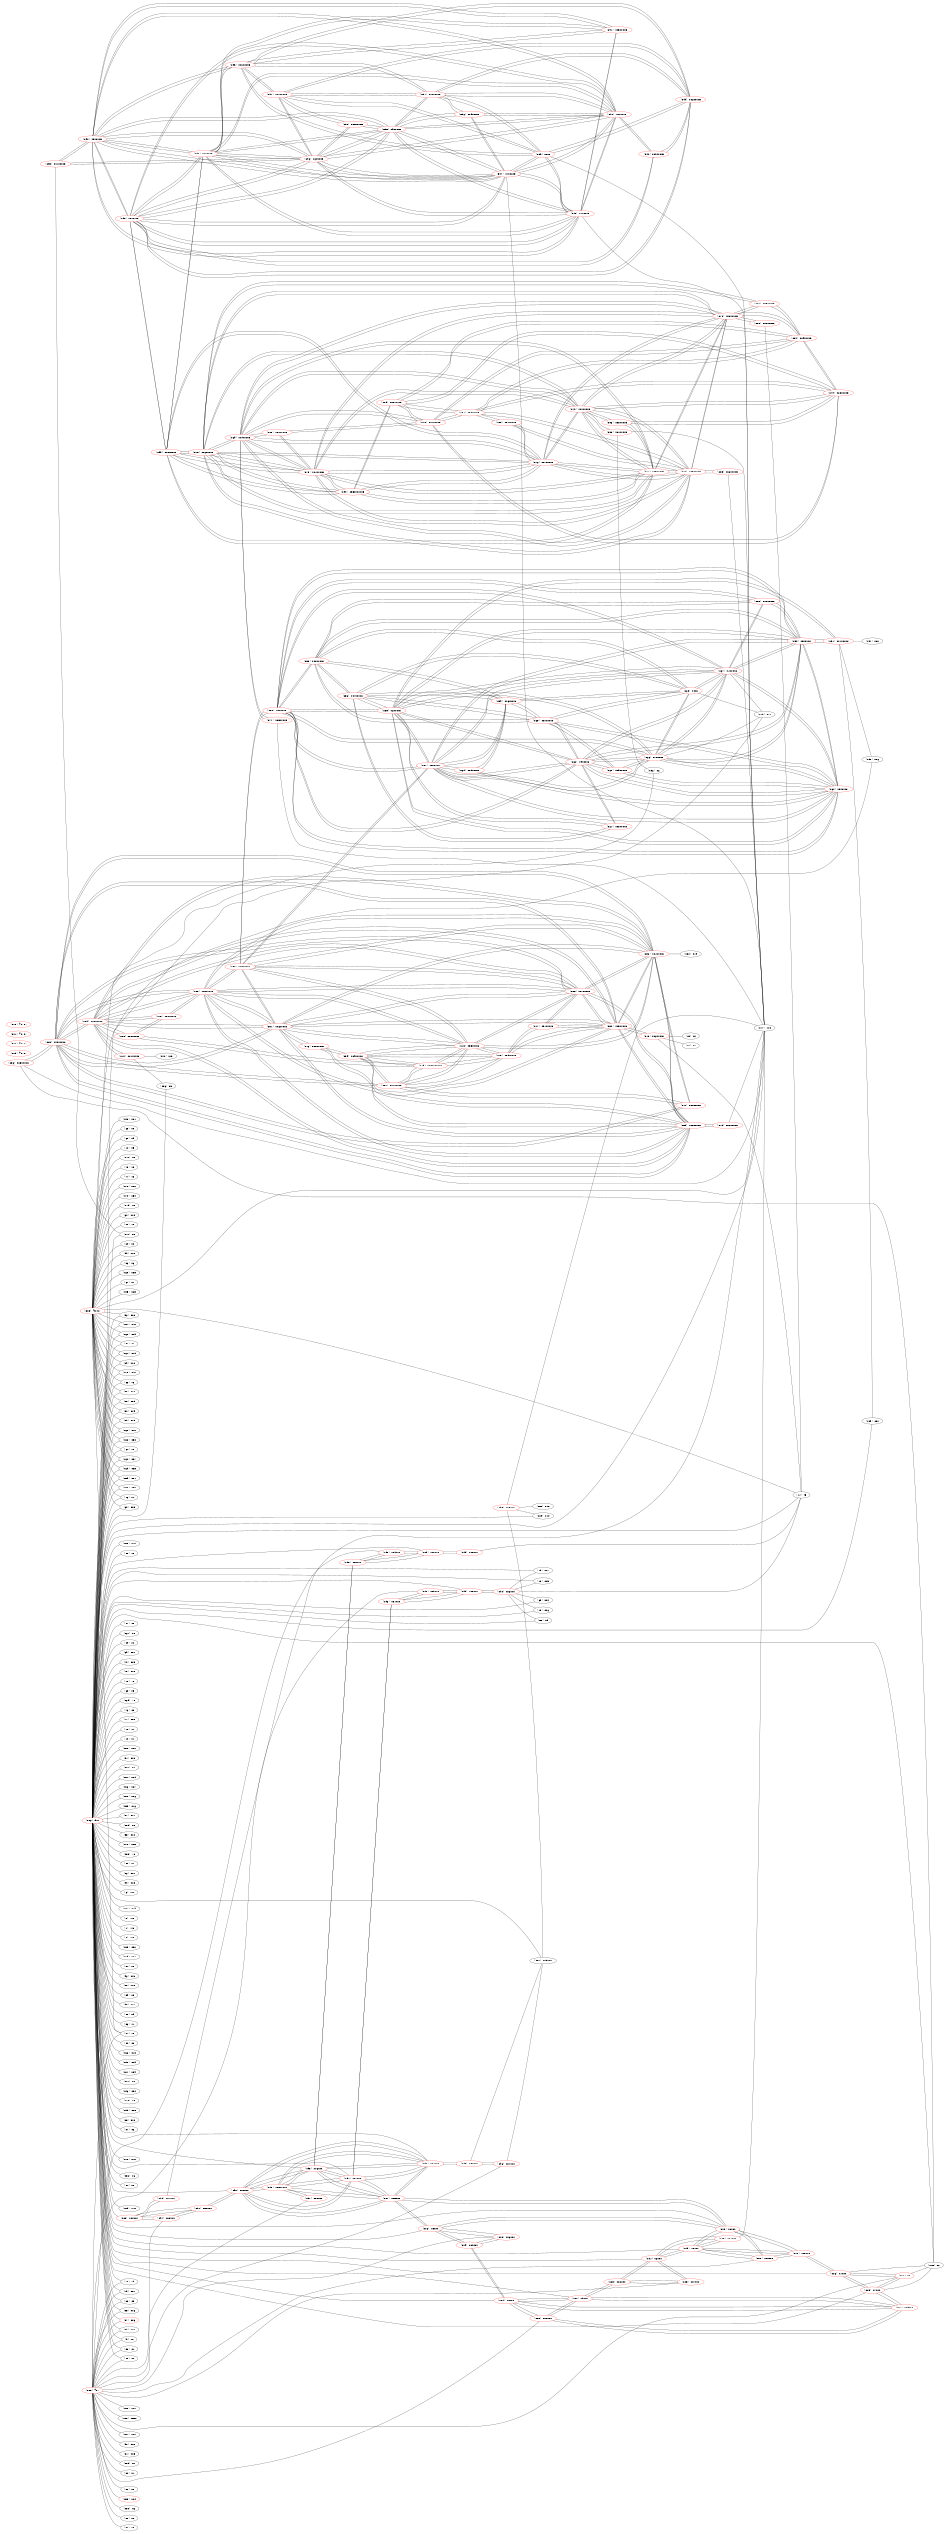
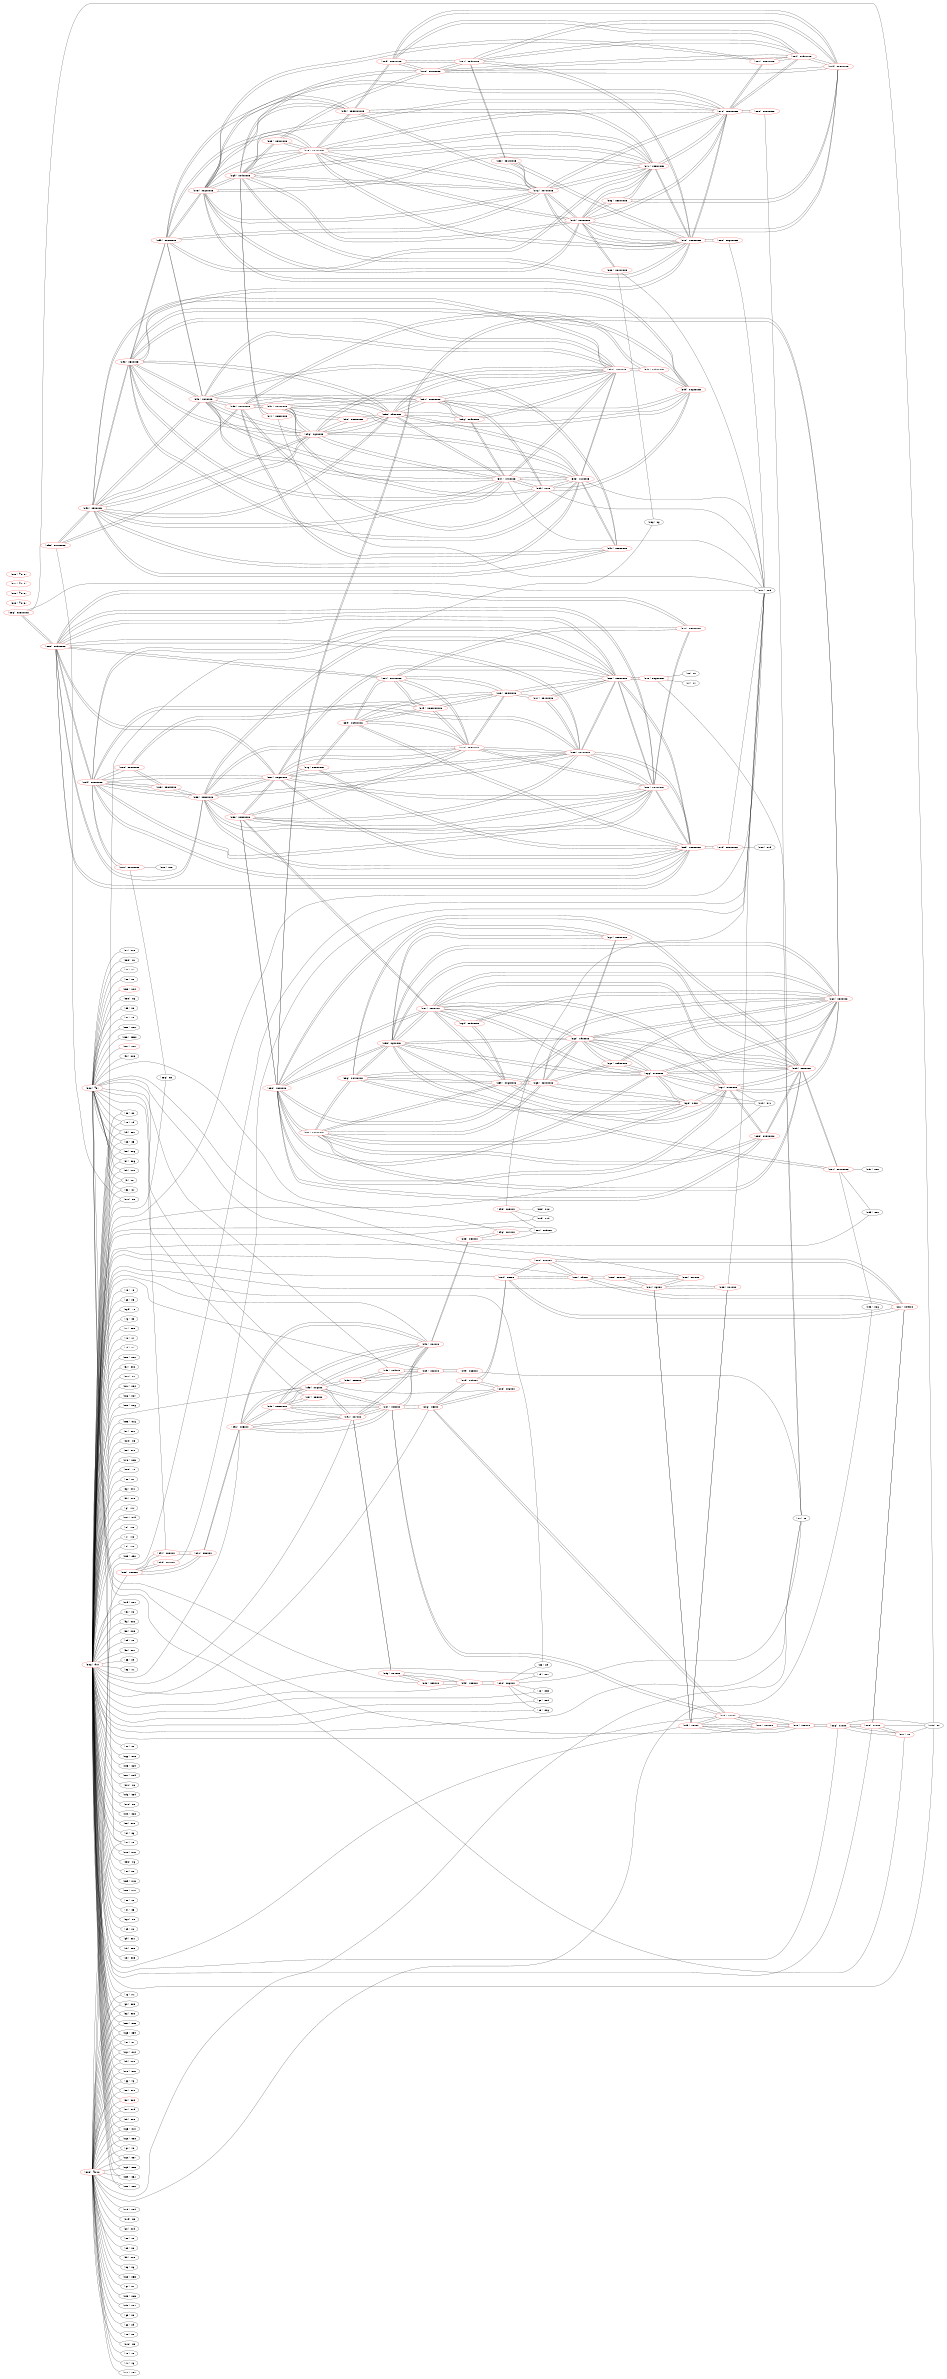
edge "(232) T14_T1_2" -- "(181) R49": now "(240) R25_T1_2" -- "(181) R49"
node "(52) C20": color black -> red
node "(87) C26": color red -> black
node "(134) D12": color black -> red
